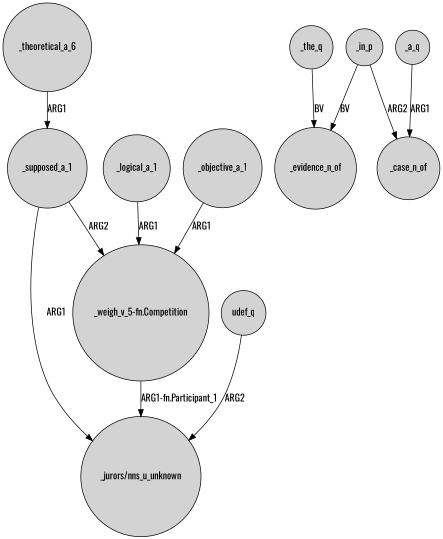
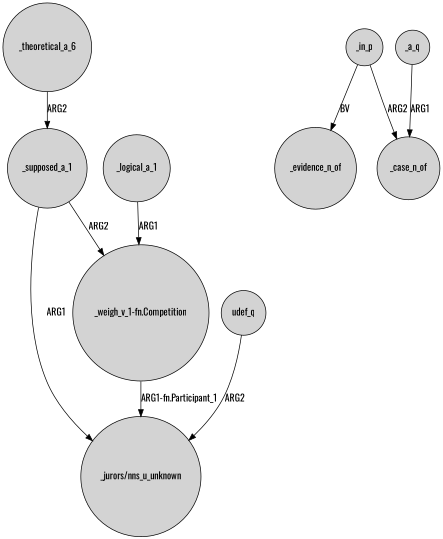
node "_the_q": removed
edge "_theoretical_a_6" -> "_supposed_a_1": label "ARG1" -> "ARG2"
node "_objective_a_1": removed
node "_weigh_v_5-fn.Competition": label "_weigh_v_5-fn.Competition" -> "_weigh_v_1-fn.Competition"
